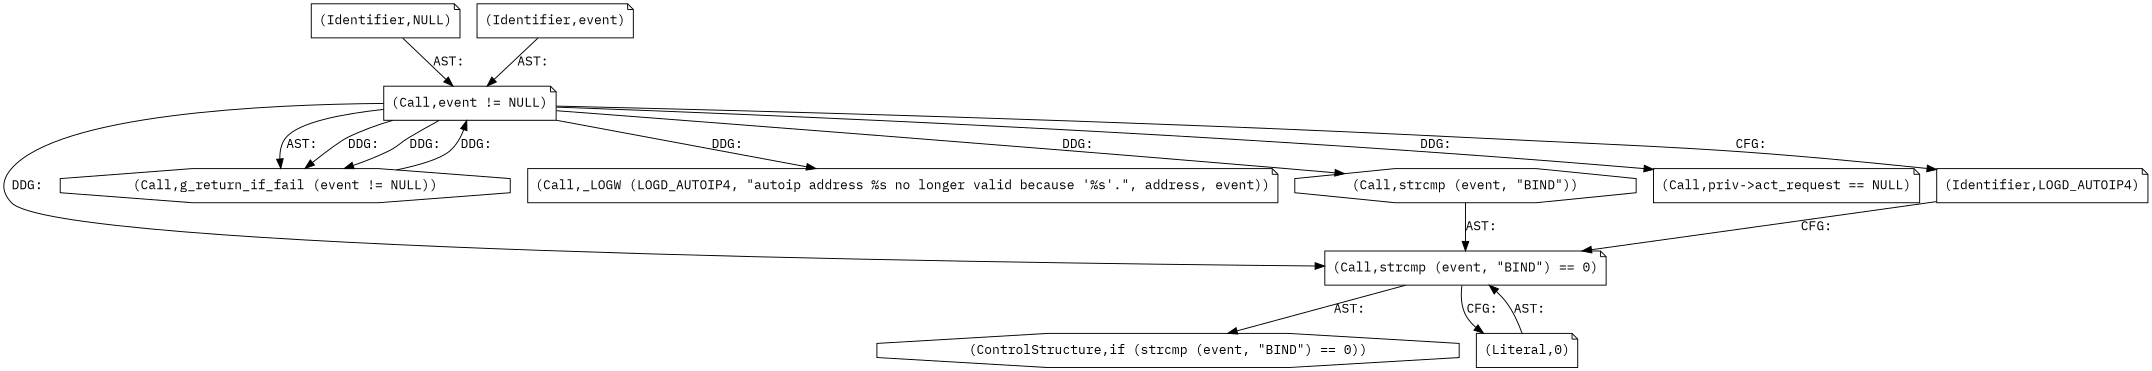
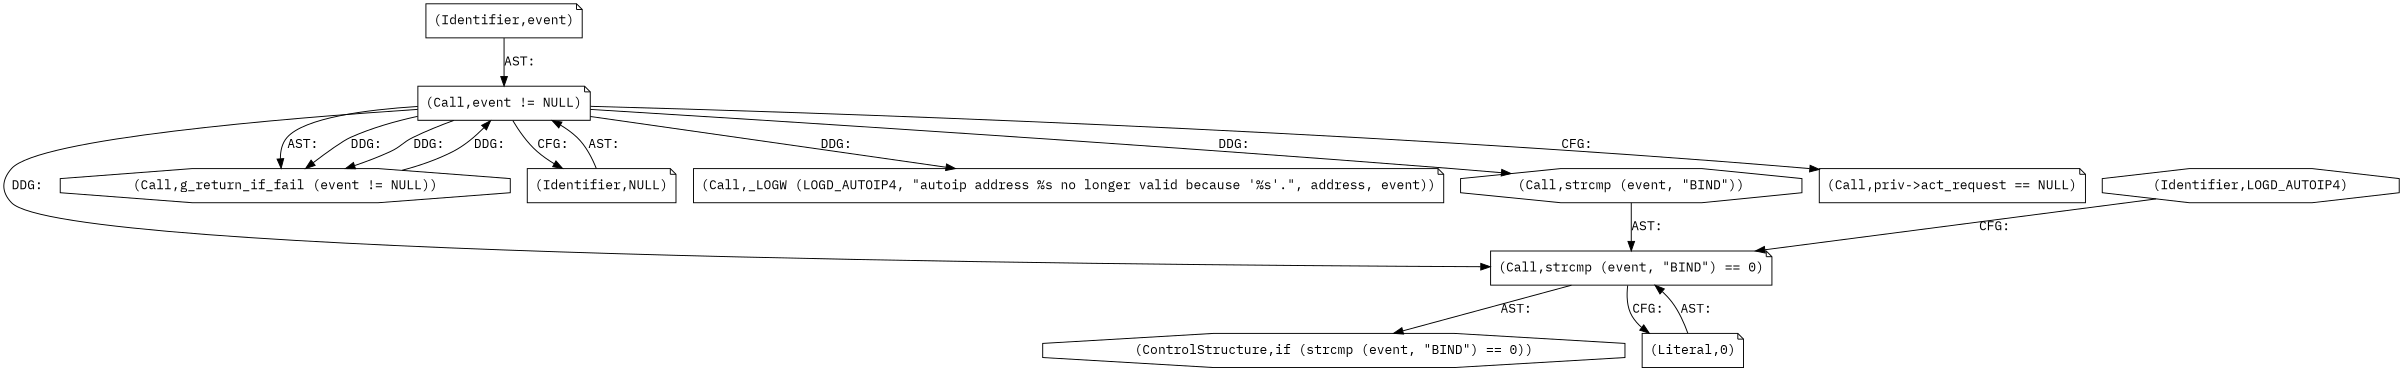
edge "(Call,event != NULL)" -> "(Identifier,LOGD_AUTOIP4)": now "(Call,event != NULL)" -> "(Identifier,NULL)"
edge "(Call,event != NULL)" -> "(Call,priv->act_request == NULL)": label "DDG: " -> "CFG: "
node "(Identifier,LOGD_AUTOIP4)": shape note -> octagon
